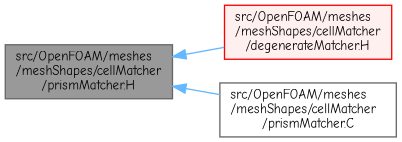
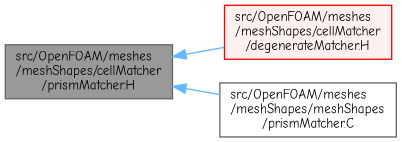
node "src/OpenFOAM/meshes /meshShapes/cellMatcher /prismMatcher.C": label "src/OpenFOAM/meshes /meshShapes/cellMatcher /prismMatcher.C" -> "src/OpenFOAM/meshes /meshShapes/meshShapes /prismMatcher.C"
